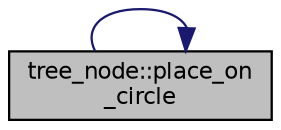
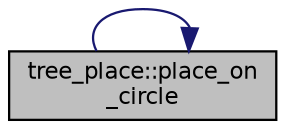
node "tree_node::place_on _circle": label "tree_node::place_on _circle" -> "tree_place::place_on _circle"
